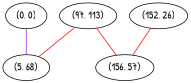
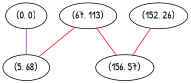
node "(97, 113)": label "(97, 113)" -> "(67, 113)"
